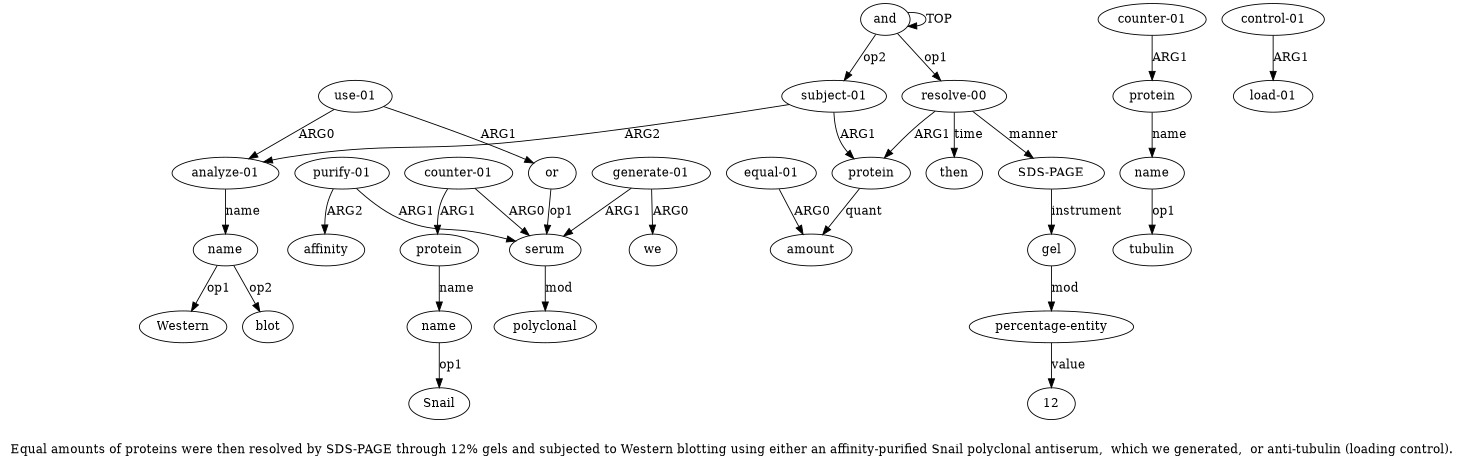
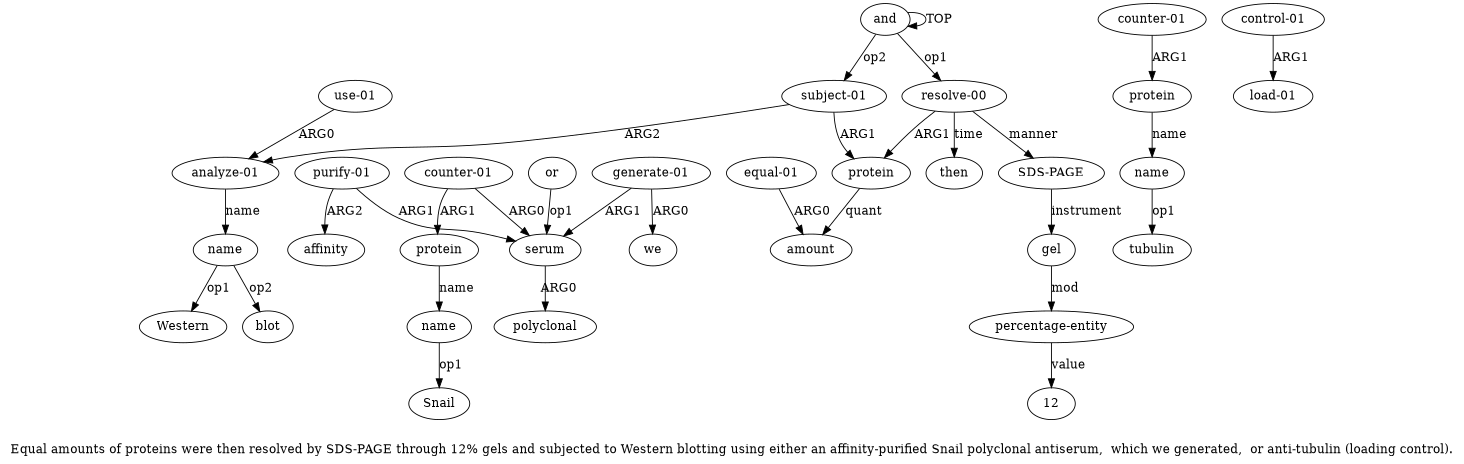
edge "use-01" -> "or": removed, label "ARG1"
edge "serum" -> "polyclonal": label "mod" -> "ARG0"
